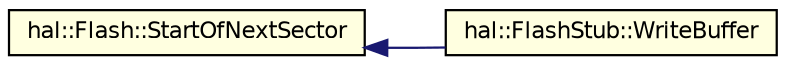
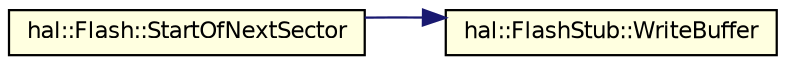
edge "hal::FlashStub::WriteBuffer" -> "hal::Flash::StartOfNextSector": reversed
